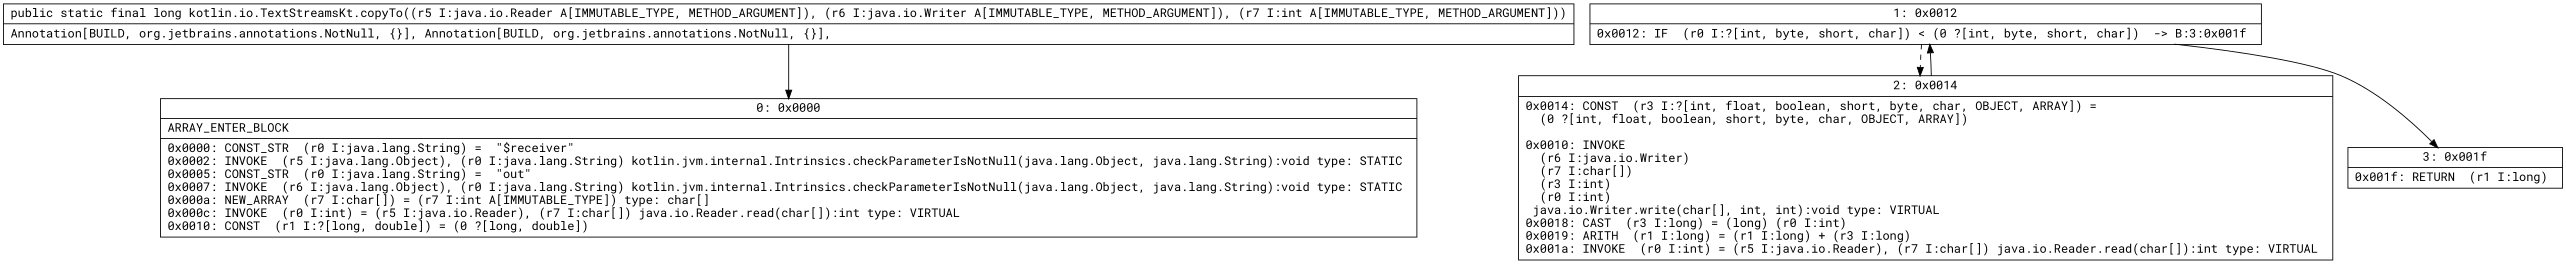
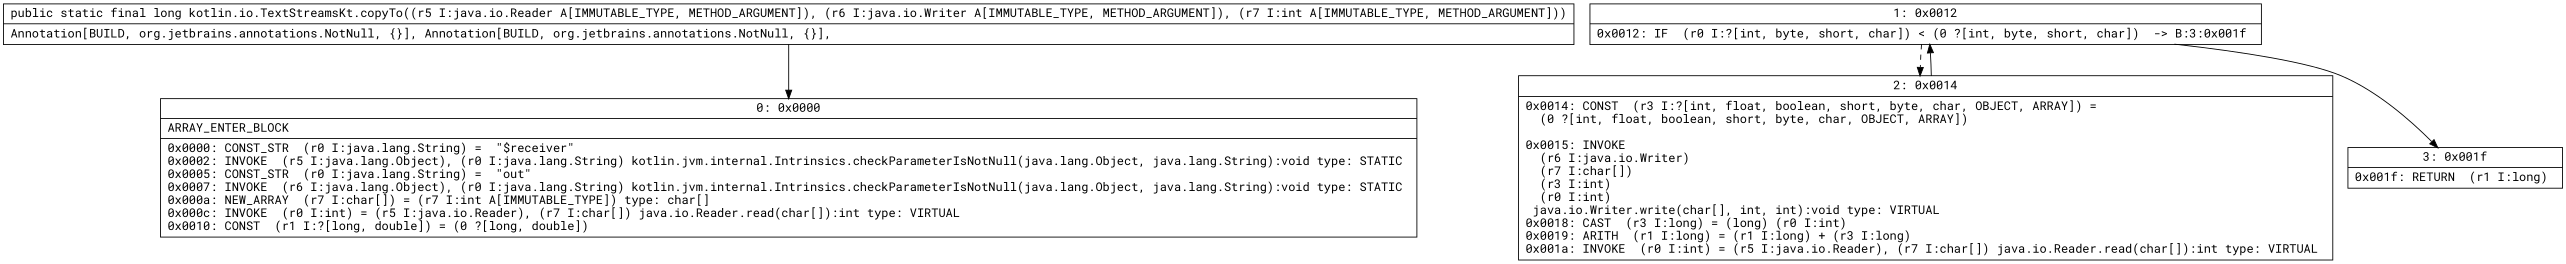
node "2: 0x0014": text "0x0010: INVOKE" -> "0x0015: INVOKE"
